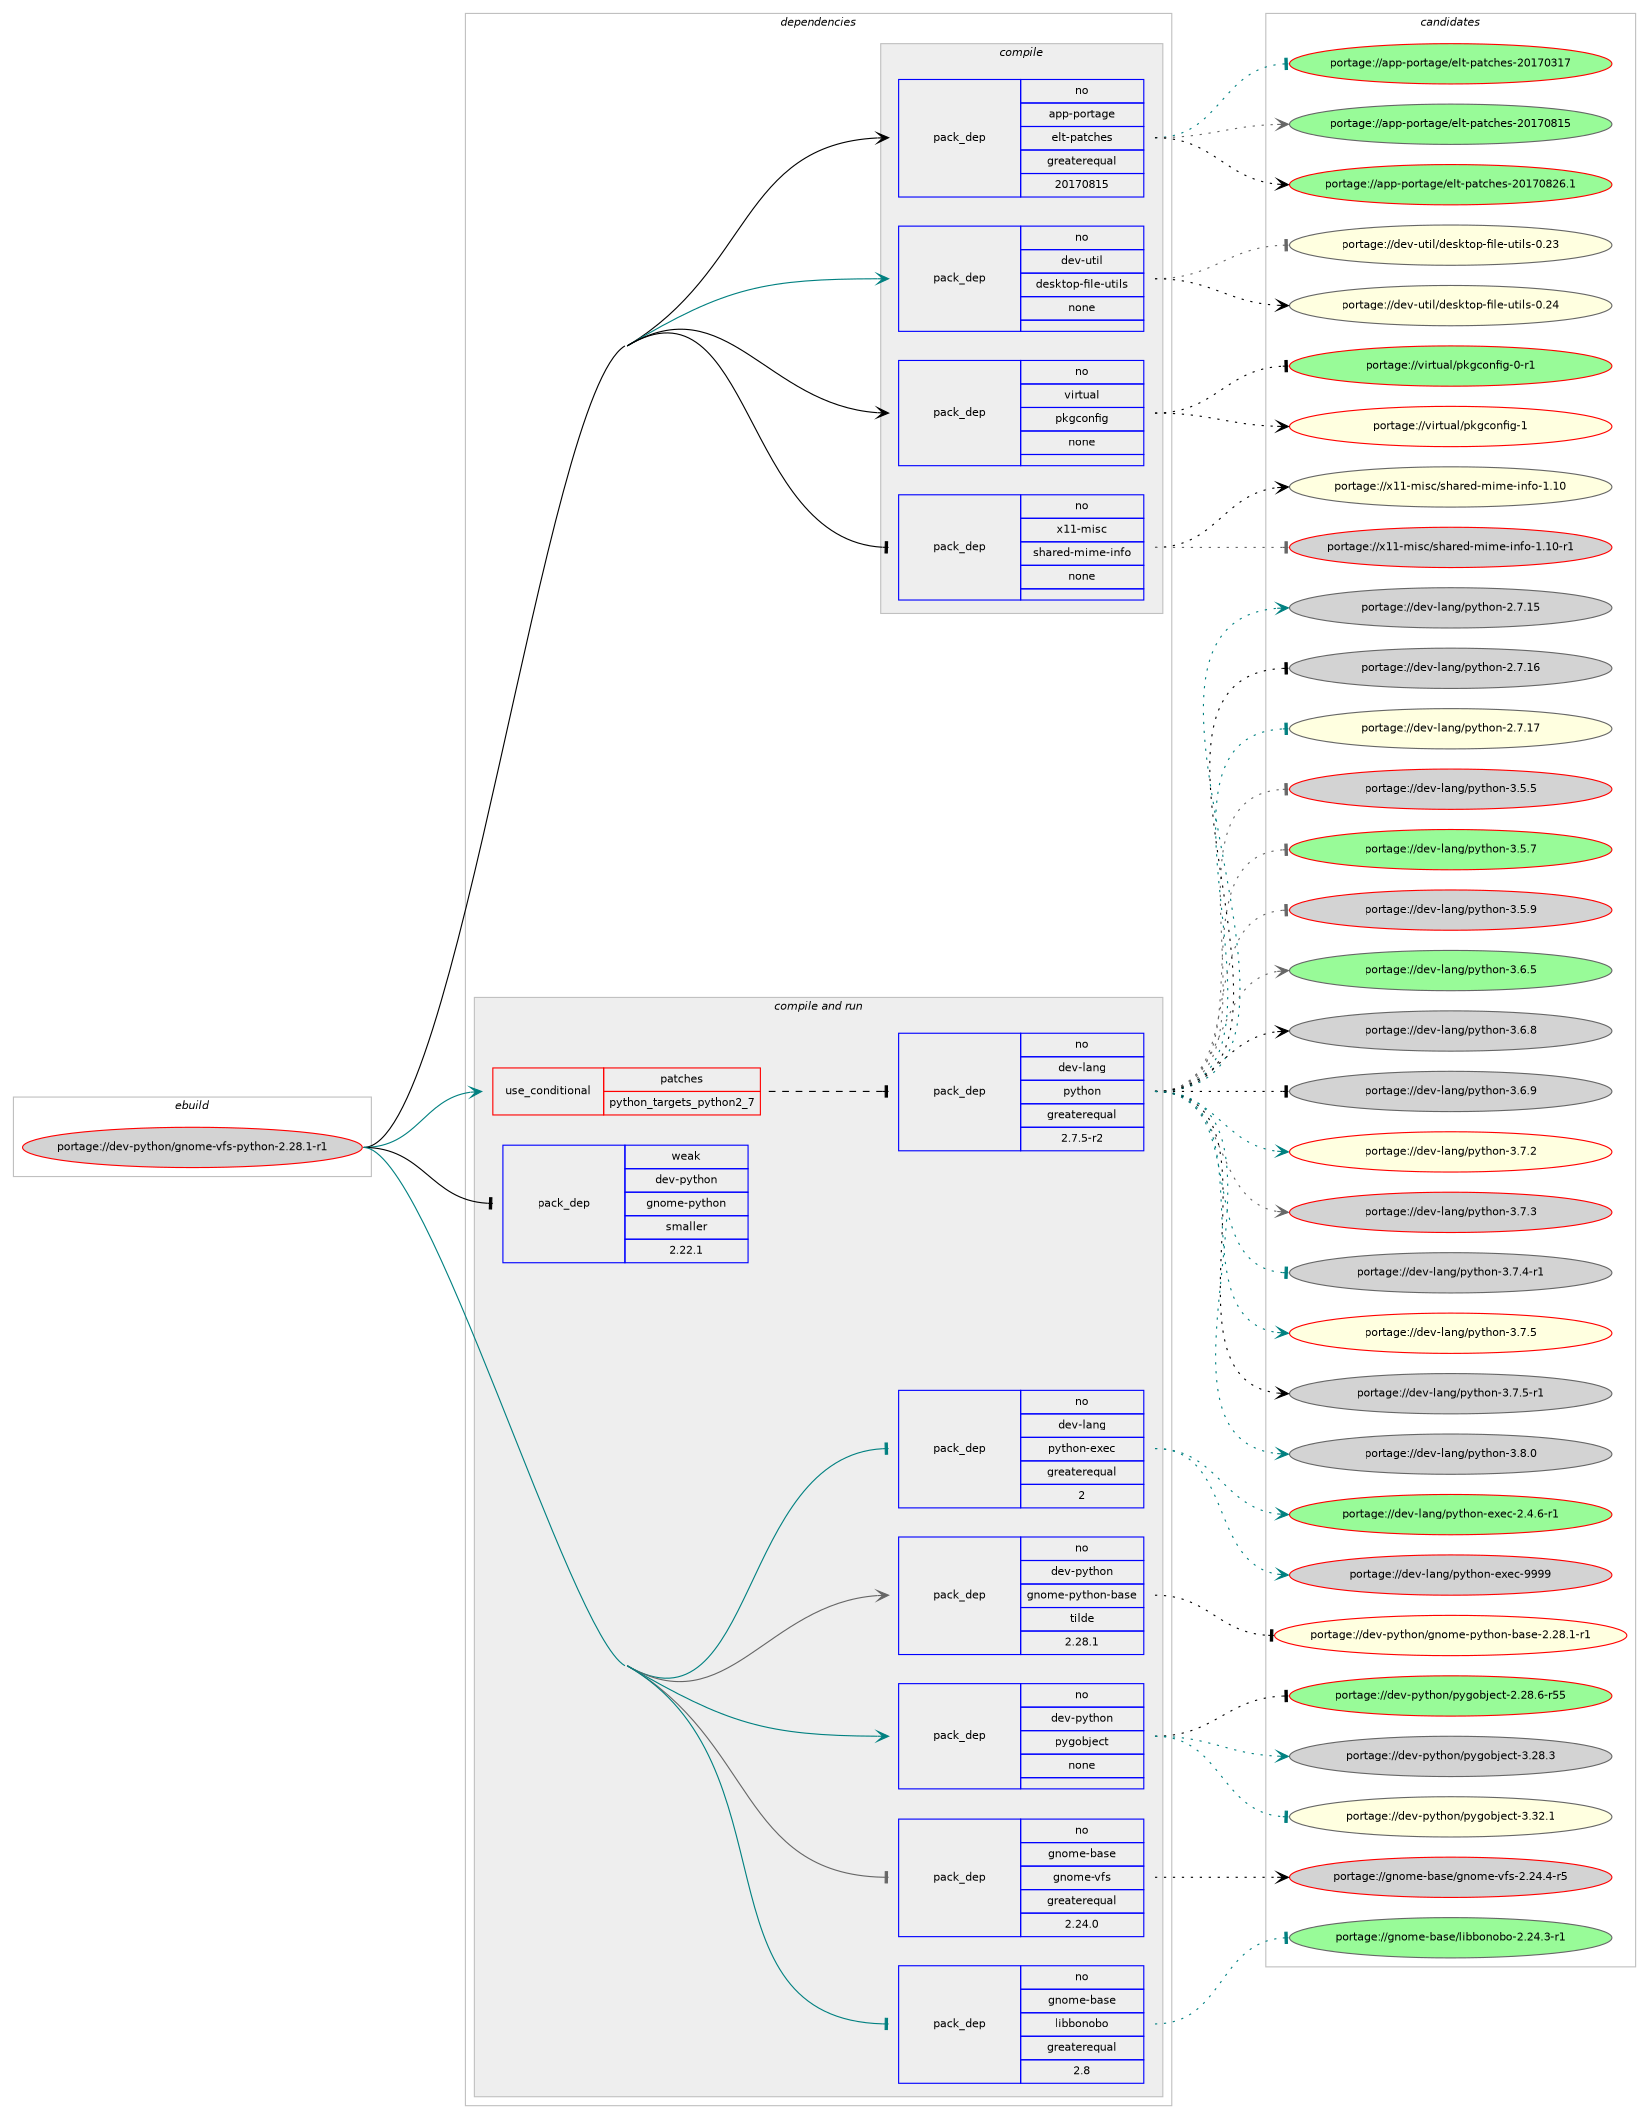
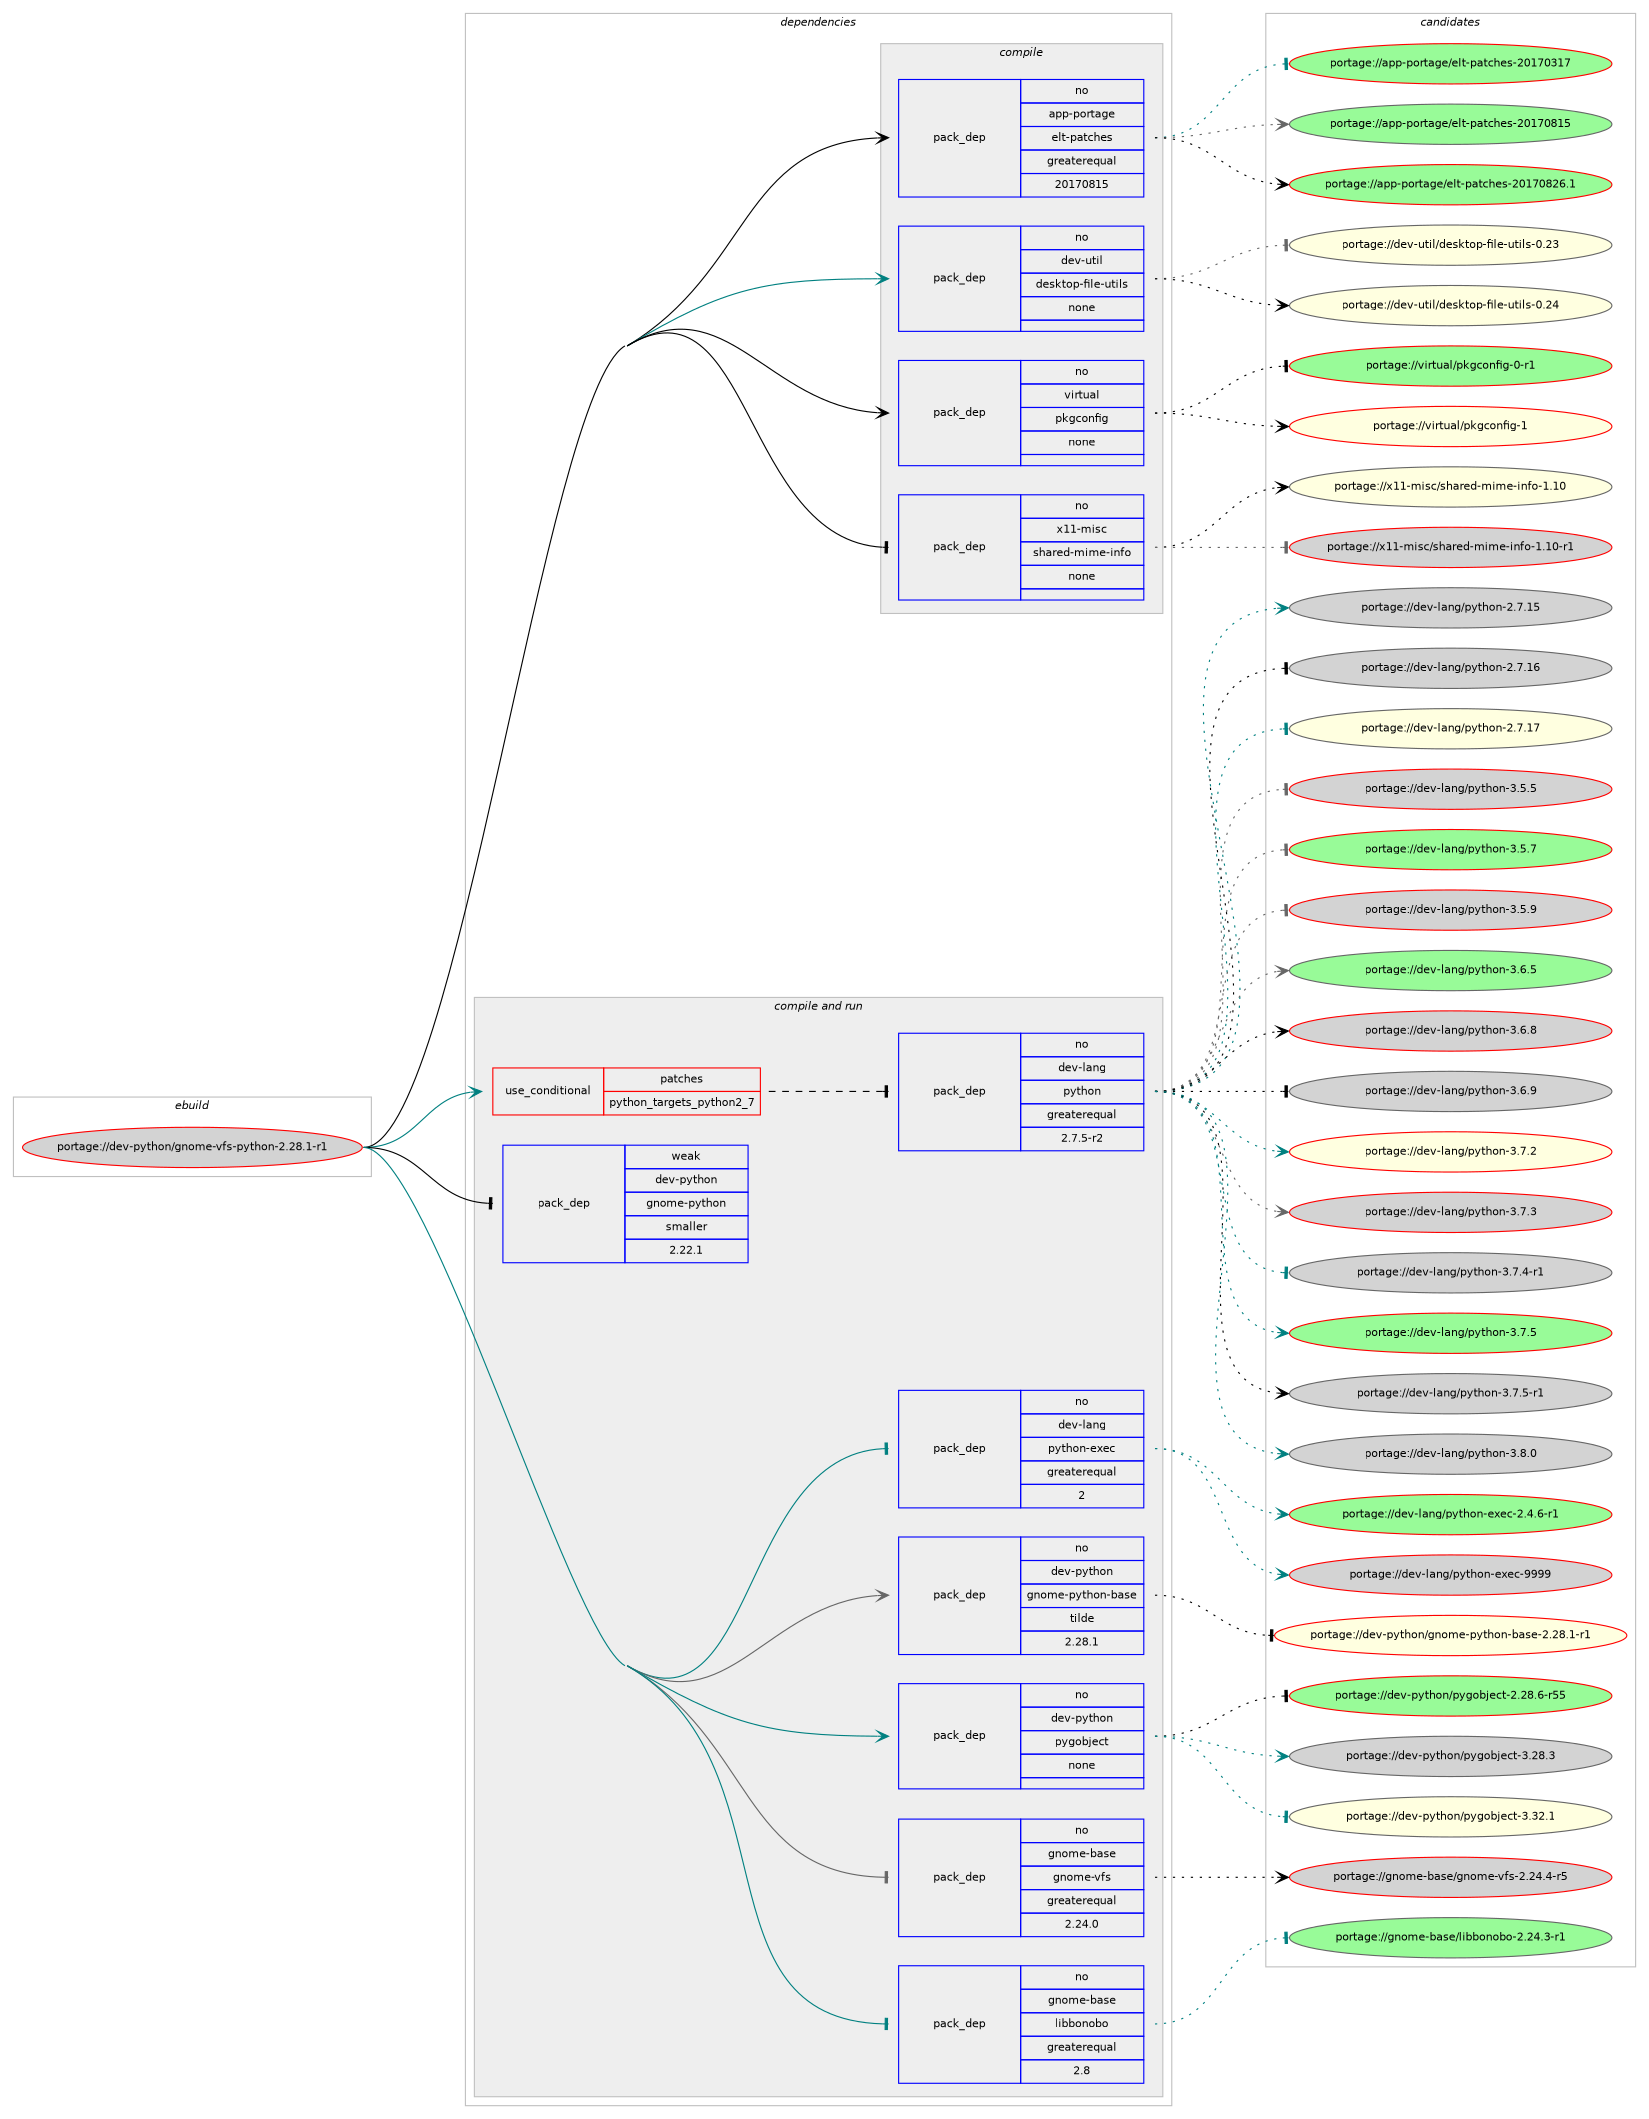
node "portage://dev-lang/python-3.6.8": color gray40 -> red
node "portage://dev-lang/python-3.7.5": fillcolor lightyellow -> palegreen
